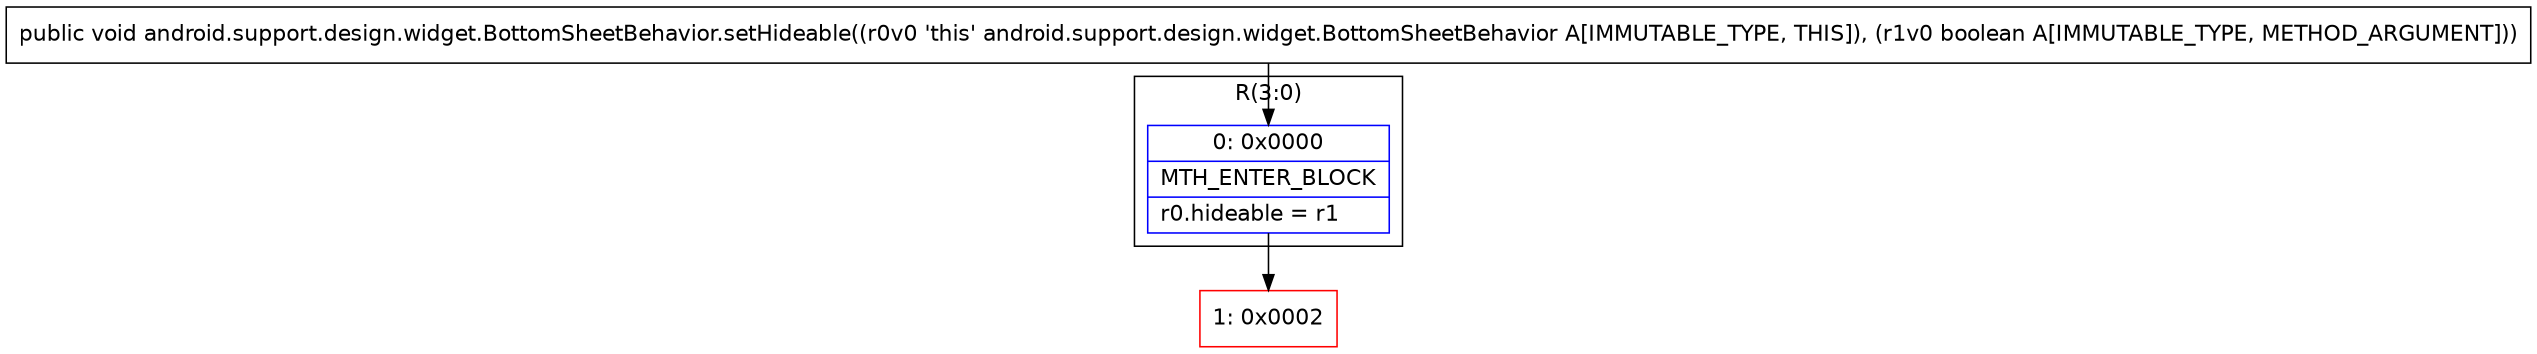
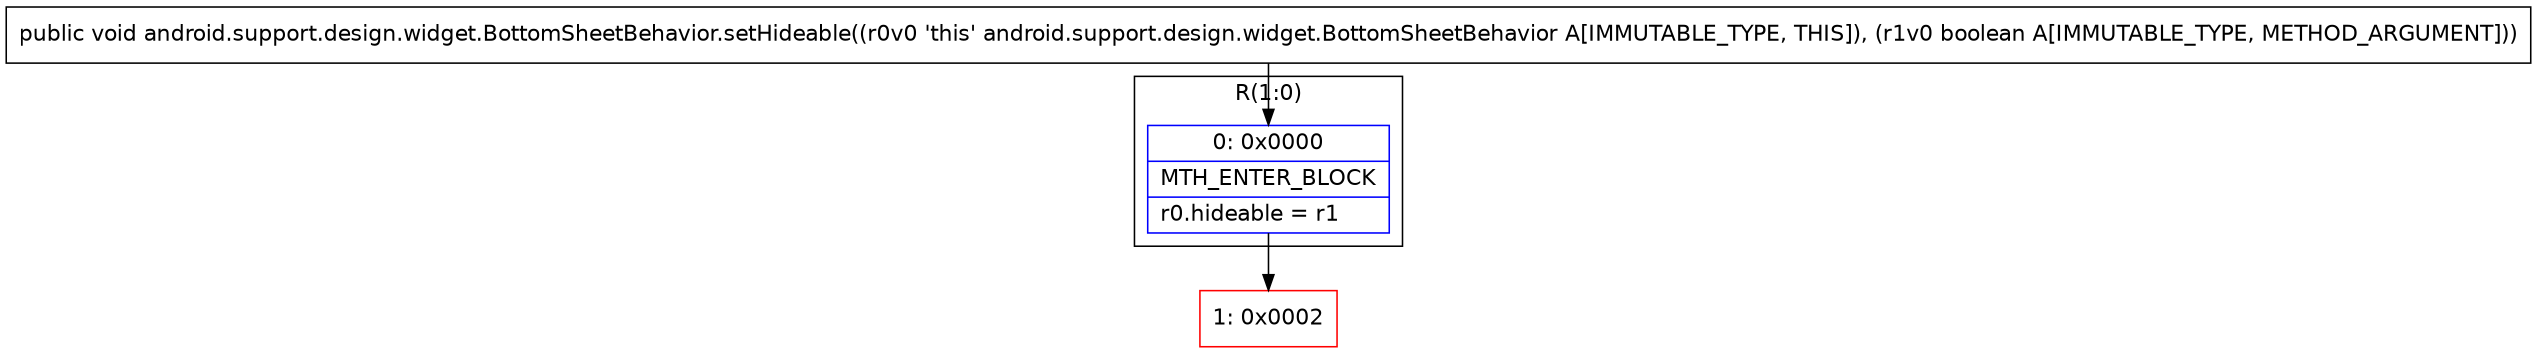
cluster "R(3:0)": label "R(3:0)" -> "R(1:0)"
